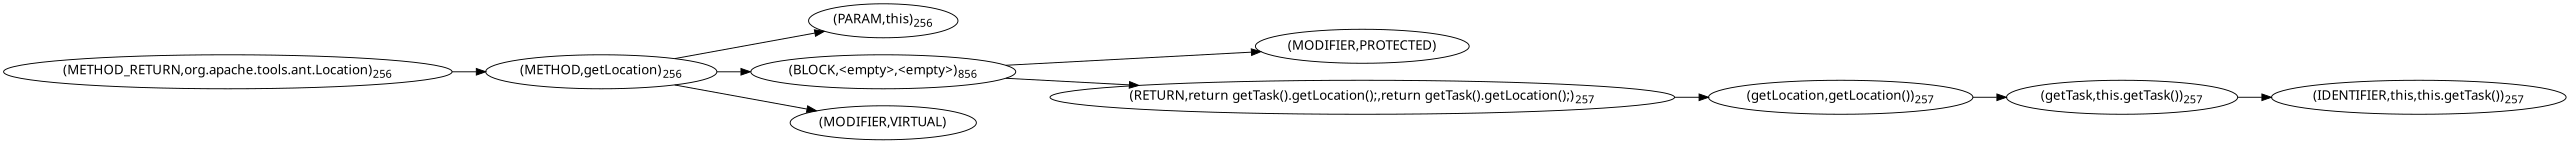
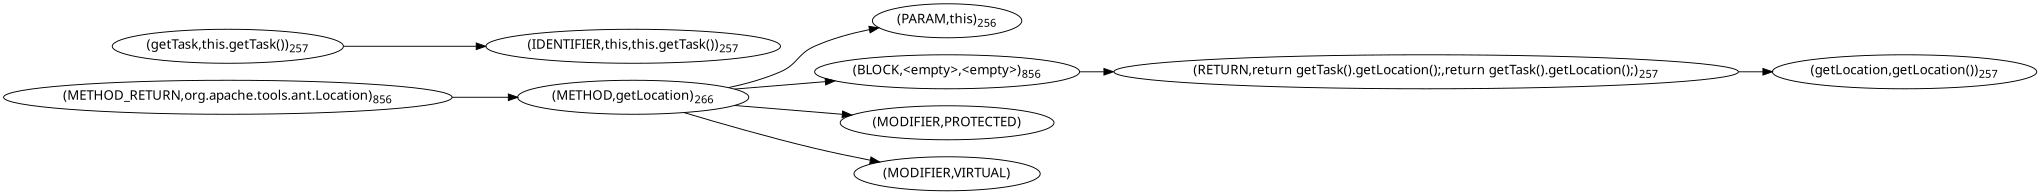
edge "(BLOCK,<empty>,<empty>)" -> "(MODIFIER,PROTECTED)": now "(METHOD,getLocation)" -> "(MODIFIER,PROTECTED)"
node "(METHOD_RETURN,org.apache.tools.ant.Location)": text "256" -> "856"
node "(METHOD,getLocation)": text "256" -> "266"
edge "(getLocation,getLocation())" -> "(getTask,this.getTask())": removed
